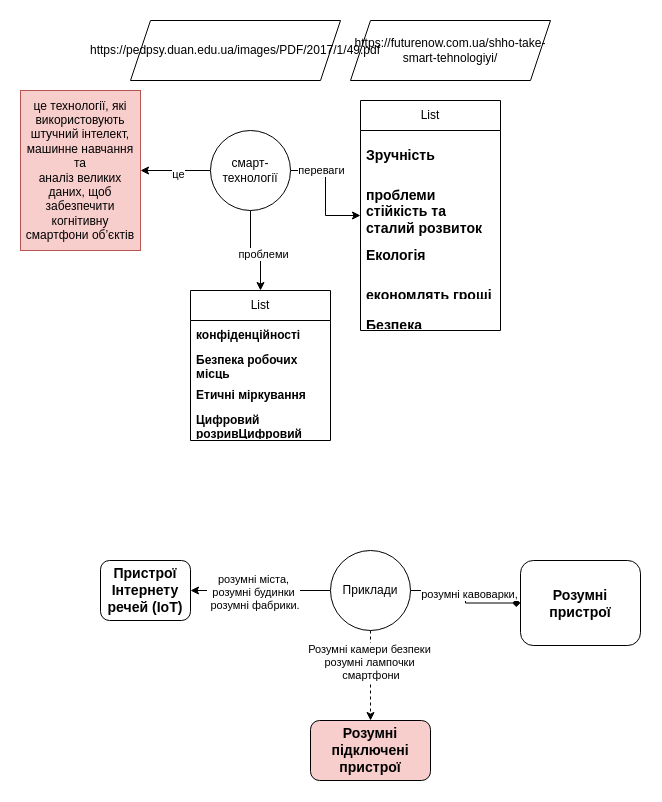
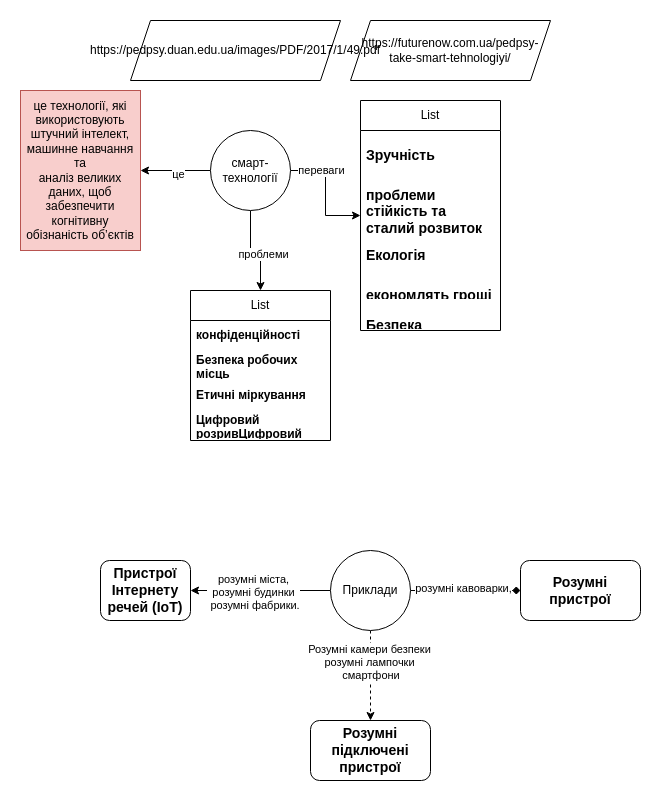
node "https://futurenow.com.ua/shho-take-smart-tehnologiyi/": label "https://futurenow.com.ua/shho-take-smart-tehnologiyi/" -> "https://futurenow.com.ua/pedpsy-take-smart-tehnologiyi/"
node "це технології, які використовують штучний інтелект, машинне навчання та аналіз великих даних, щоб забезпечити когнітивну смартфони об’єктів": label "це технології, які використовують штучний інтелект, машинне навчання та аналіз великих даних, щоб забезпечити когнітивну смартфони об’єктів" -> "це технології, які використовують штучний інтелект, машинне навчання та аналіз великих даних, щоб забезпечити когнітивну обізнаність об’єктів"
node "Розумні пристрої": size 120x85 -> 120x60
node "Розумні підключені пристрої": fillcolor #f8cecc -> #ffffff
